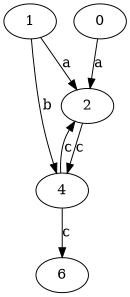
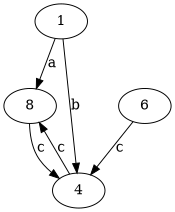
node "0": removed
node "2": label "2" -> "8"
edge "4" -> "6": reversed
